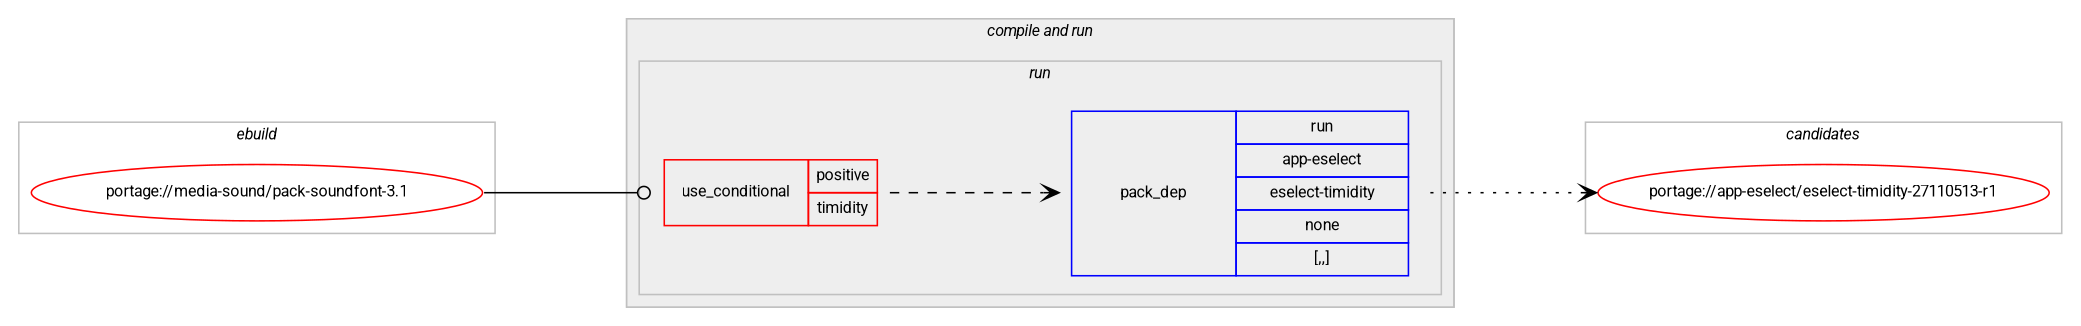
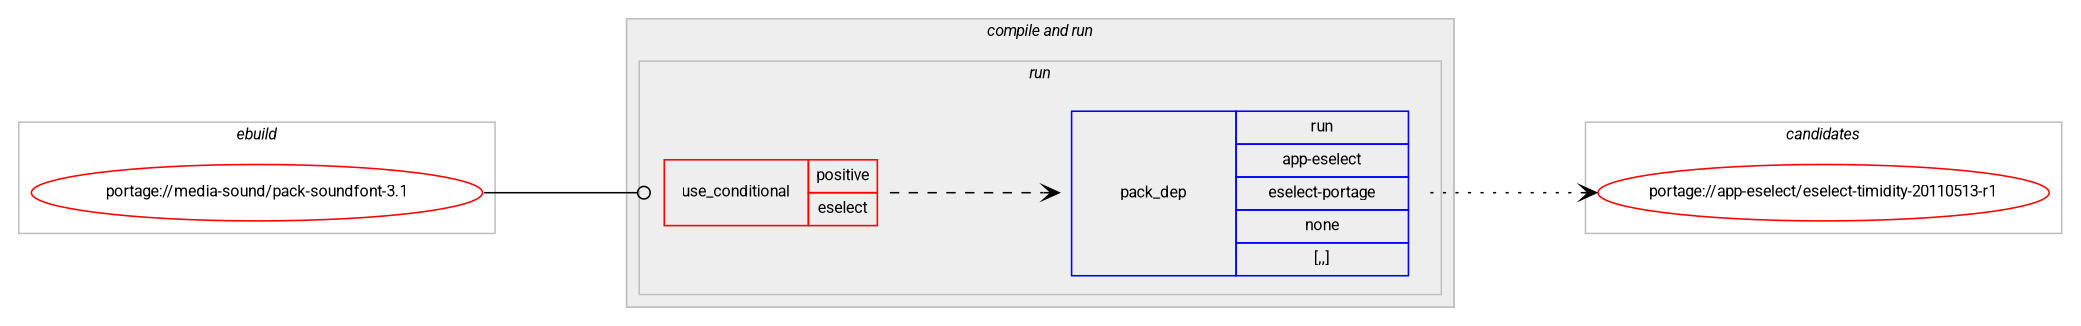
node "pack_dep": text "eselect-timidity" -> "eselect-portage"
node "portage://app-eselect/eselect-timidity-27110513-r1": label "portage://app-eselect/eselect-timidity-27110513-r1" -> "portage://app-eselect/eselect-timidity-20110513-r1"
node "use_conditional": text "timidity" -> "eselect"
